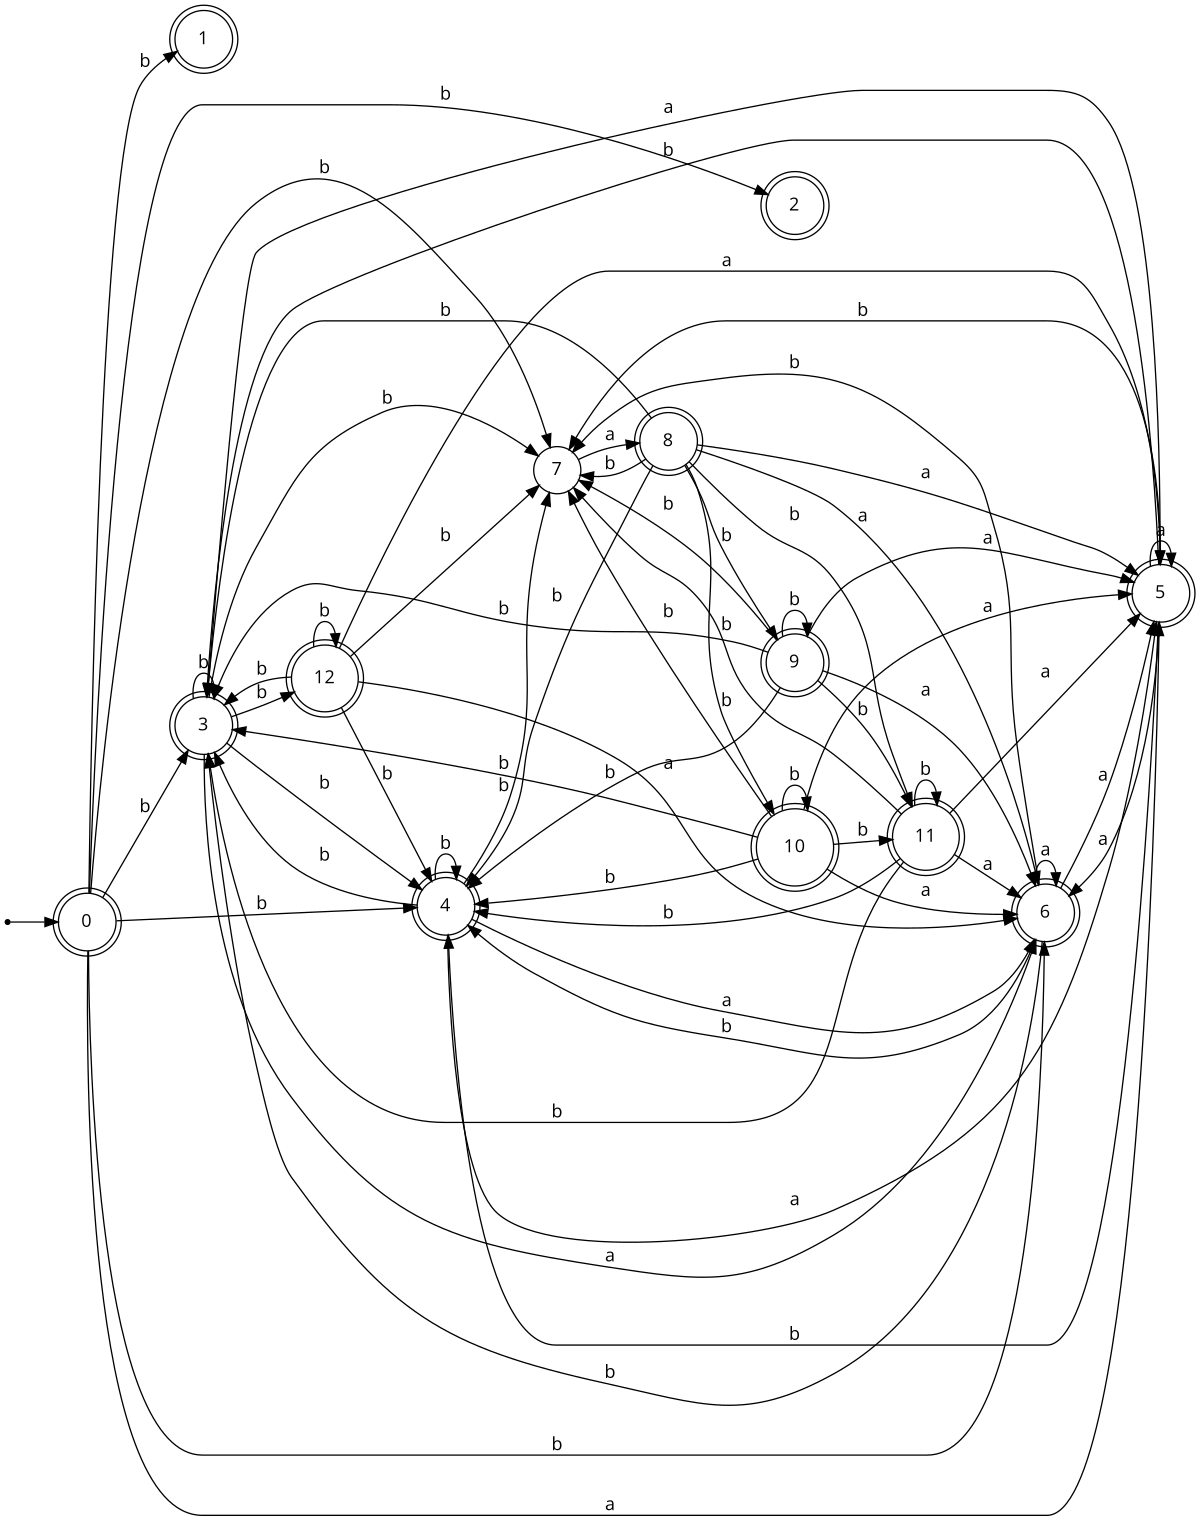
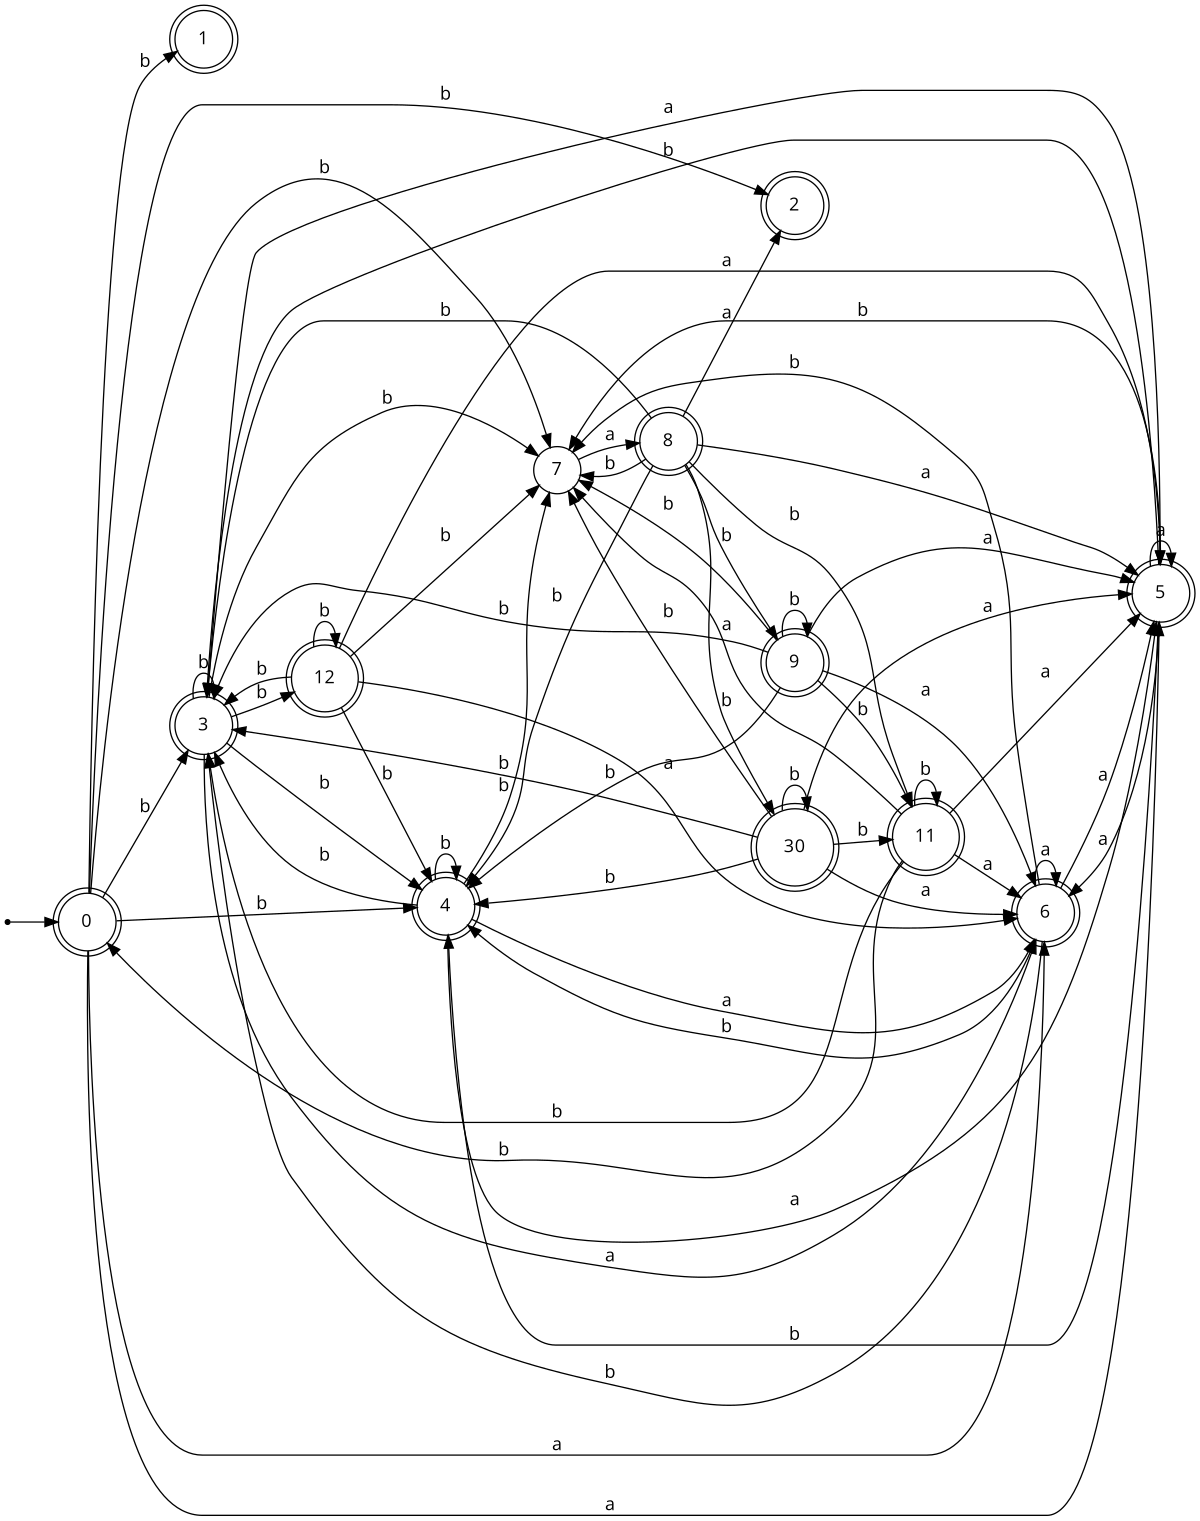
edge "8" -> "6": now "8" -> "2"
edge "11" -> "7": label "b" -> "a"
node "10": label "10" -> "30"
edge "11" -> "4": now "11" -> "0"
edge "0" -> "6": label "b" -> "a"
